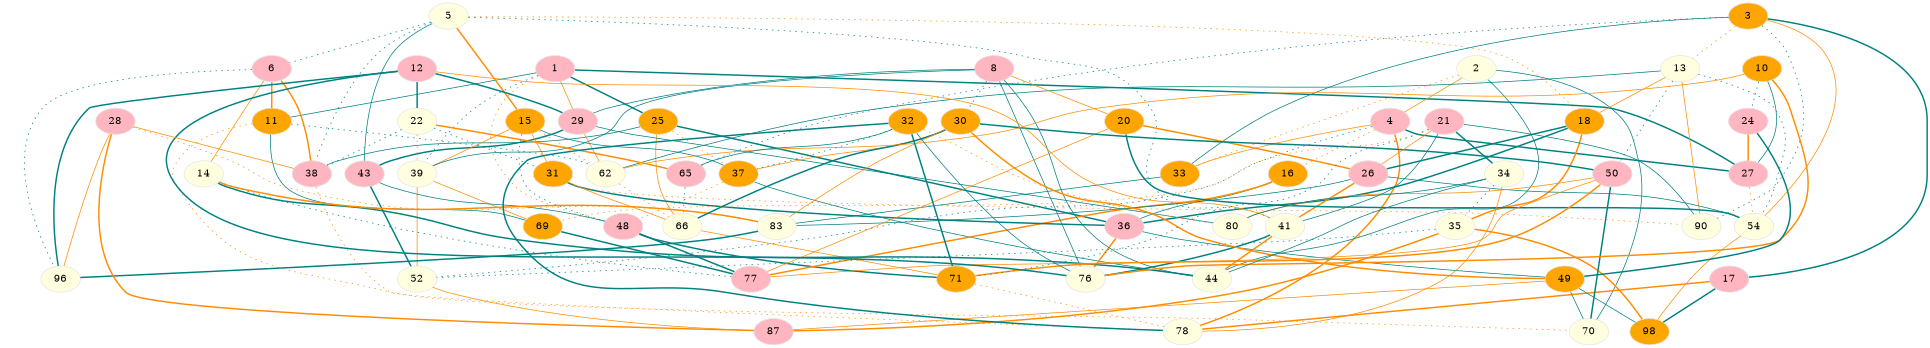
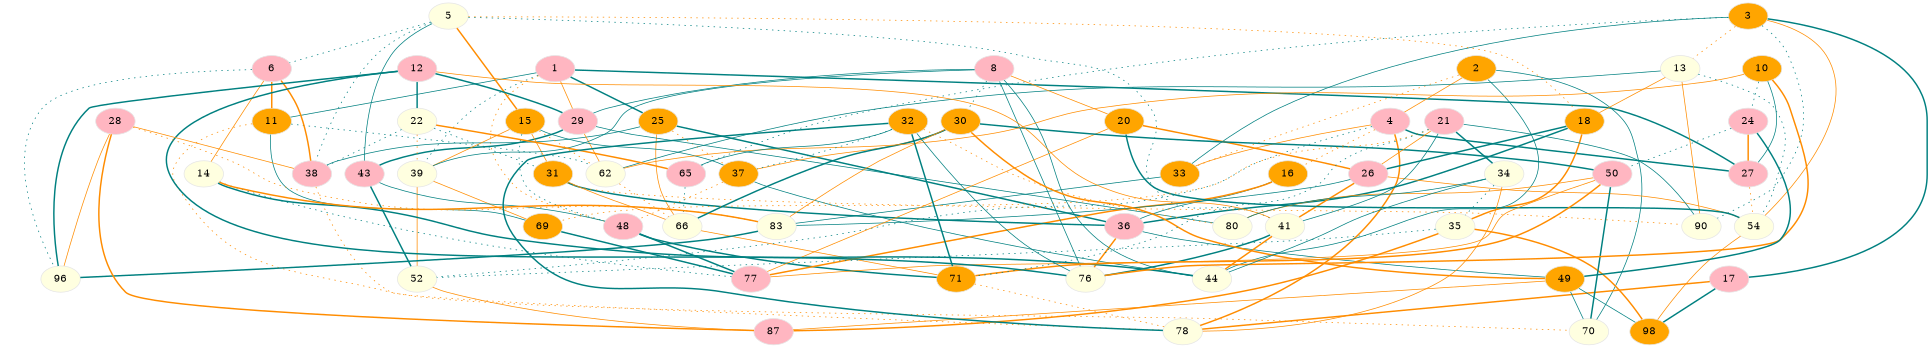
node "2": fillcolor lightyellow -> orange
edge "13" -- "50": now "24" -- "50"
edge "26" -- "54": color teal -> darkorange
